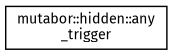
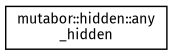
node "mutabor::hidden::any _trigger": label "mutabor::hidden::any _trigger" -> "mutabor::hidden::any _hidden"
